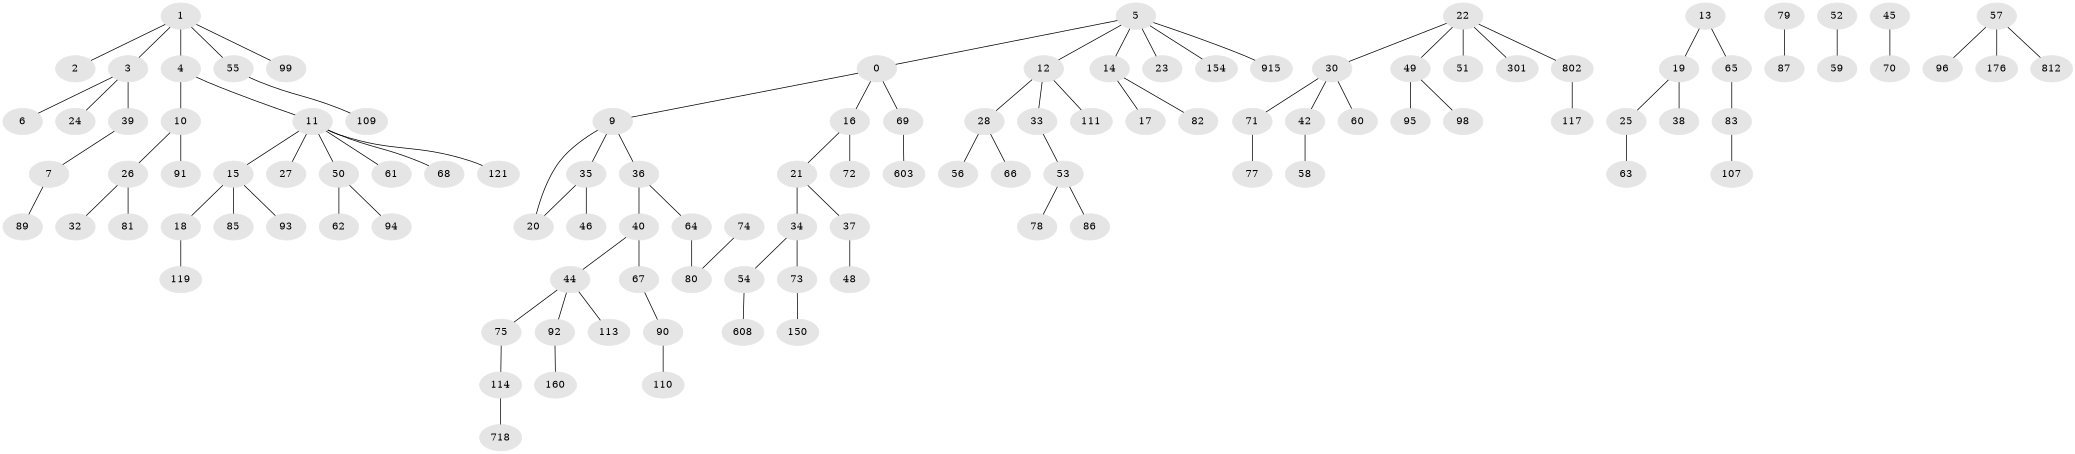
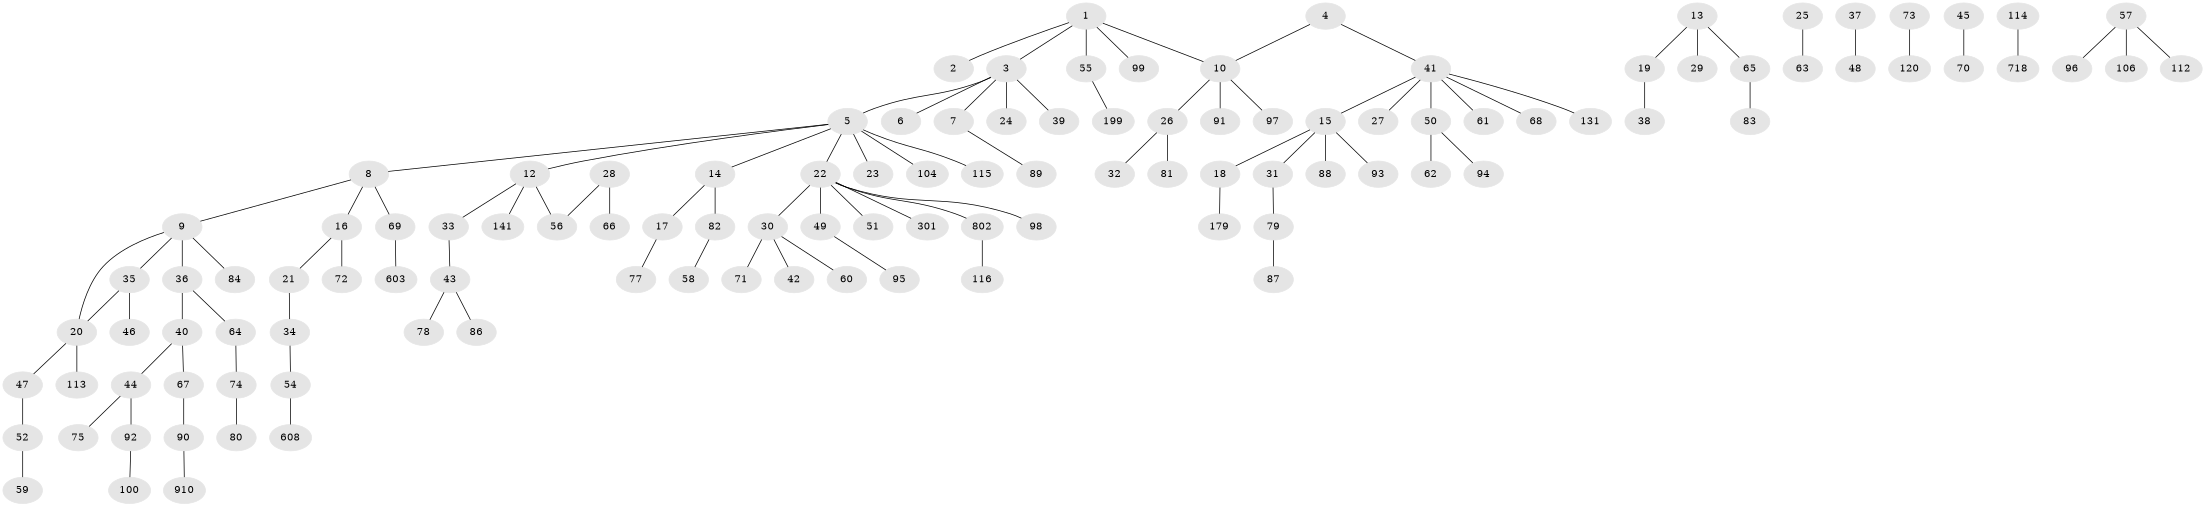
edge "1" -- "4": now "1" -- "10"
node "0": label "0" -> "8"
node "154": label "154" -> "104"
node "915": label "915" -> "115"
node "29": added
node "176": label "176" -> "106"
node "812": label "812" -> "112"
edge "3" -- "5": added
edge "12" -- "28": now "12" -- "56"
edge "49" -- "98": now "22" -- "98"
edge "19" -- "25": removed
node "11": label "11" -> "41"
node "109": label "109" -> "199"
node "111": label "111" -> "141"
node "97": added
node "117": label "117" -> "116"
edge "39" -- "7": now "3" -- "7"
edge "5" -- "22": added
edge "71" -- "77": now "17" -- "77"
edge "42" -- "58": now "82" -- "58"
node "121": label "121" -> "131"
node "53": label "53" -> "43"
node "31": added
node "107": removed
edge "21" -- "37": removed
node "85": label "85" -> "88"
edge "64" -- "80": now "64" -- "74"
edge "34" -- "73": removed
node "119": label "119" -> "179"
node "84": added
edge "44" -- "113": now "20" -- "113"
node "150": label "150" -> "120"
edge "75" -- "114": removed
node "47": added
node "160": label "160" -> "100"
node "110": label "110" -> "910"
